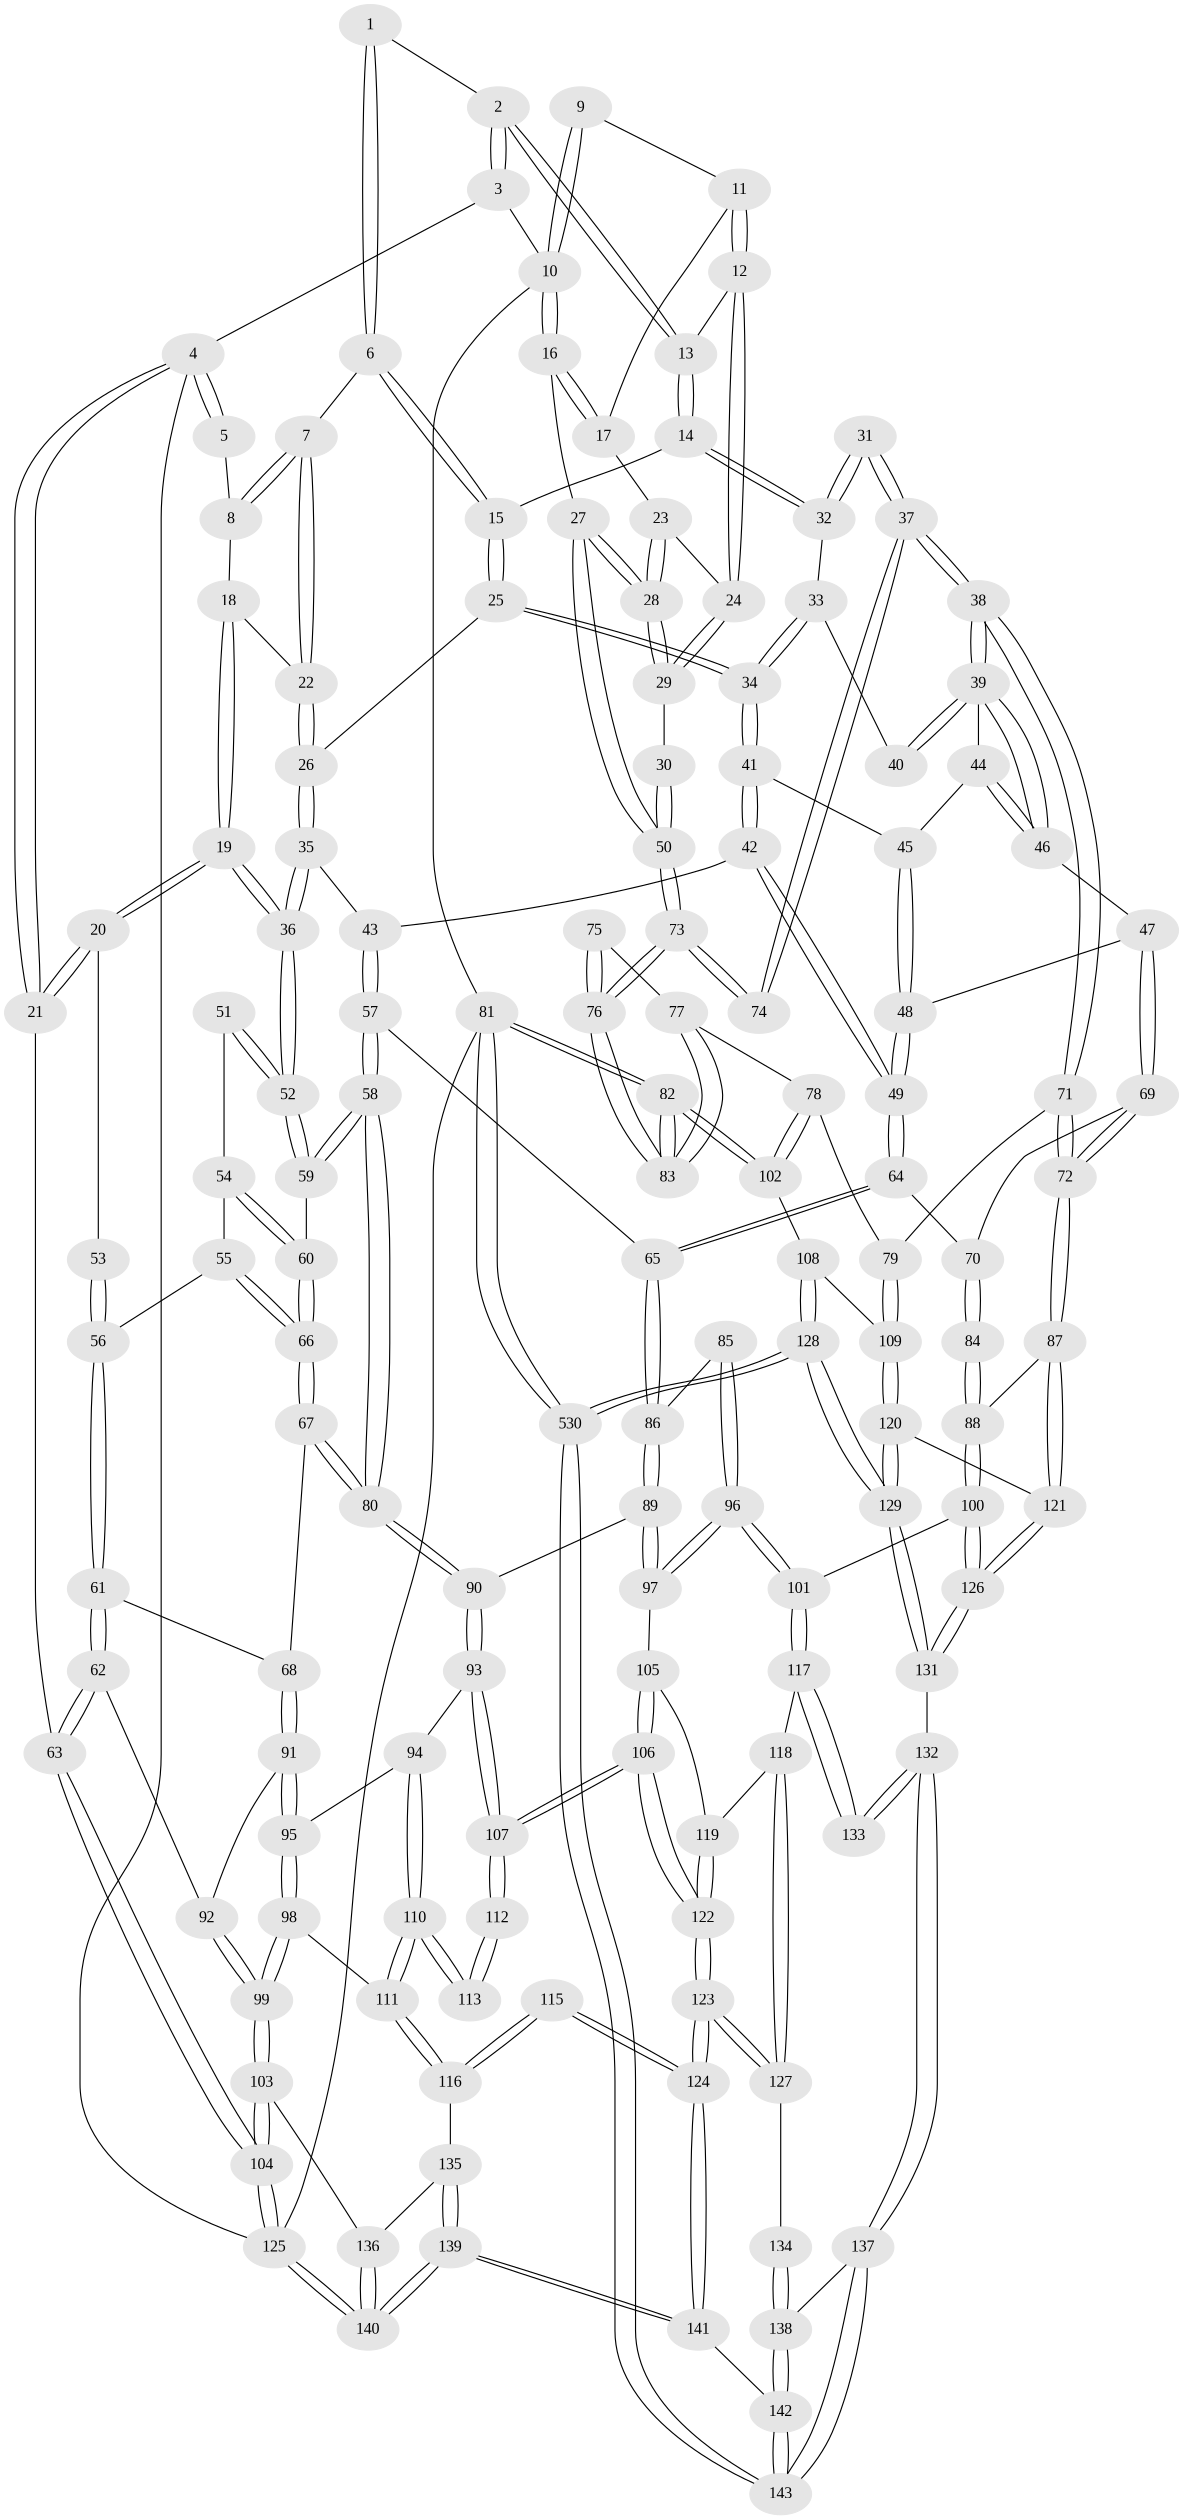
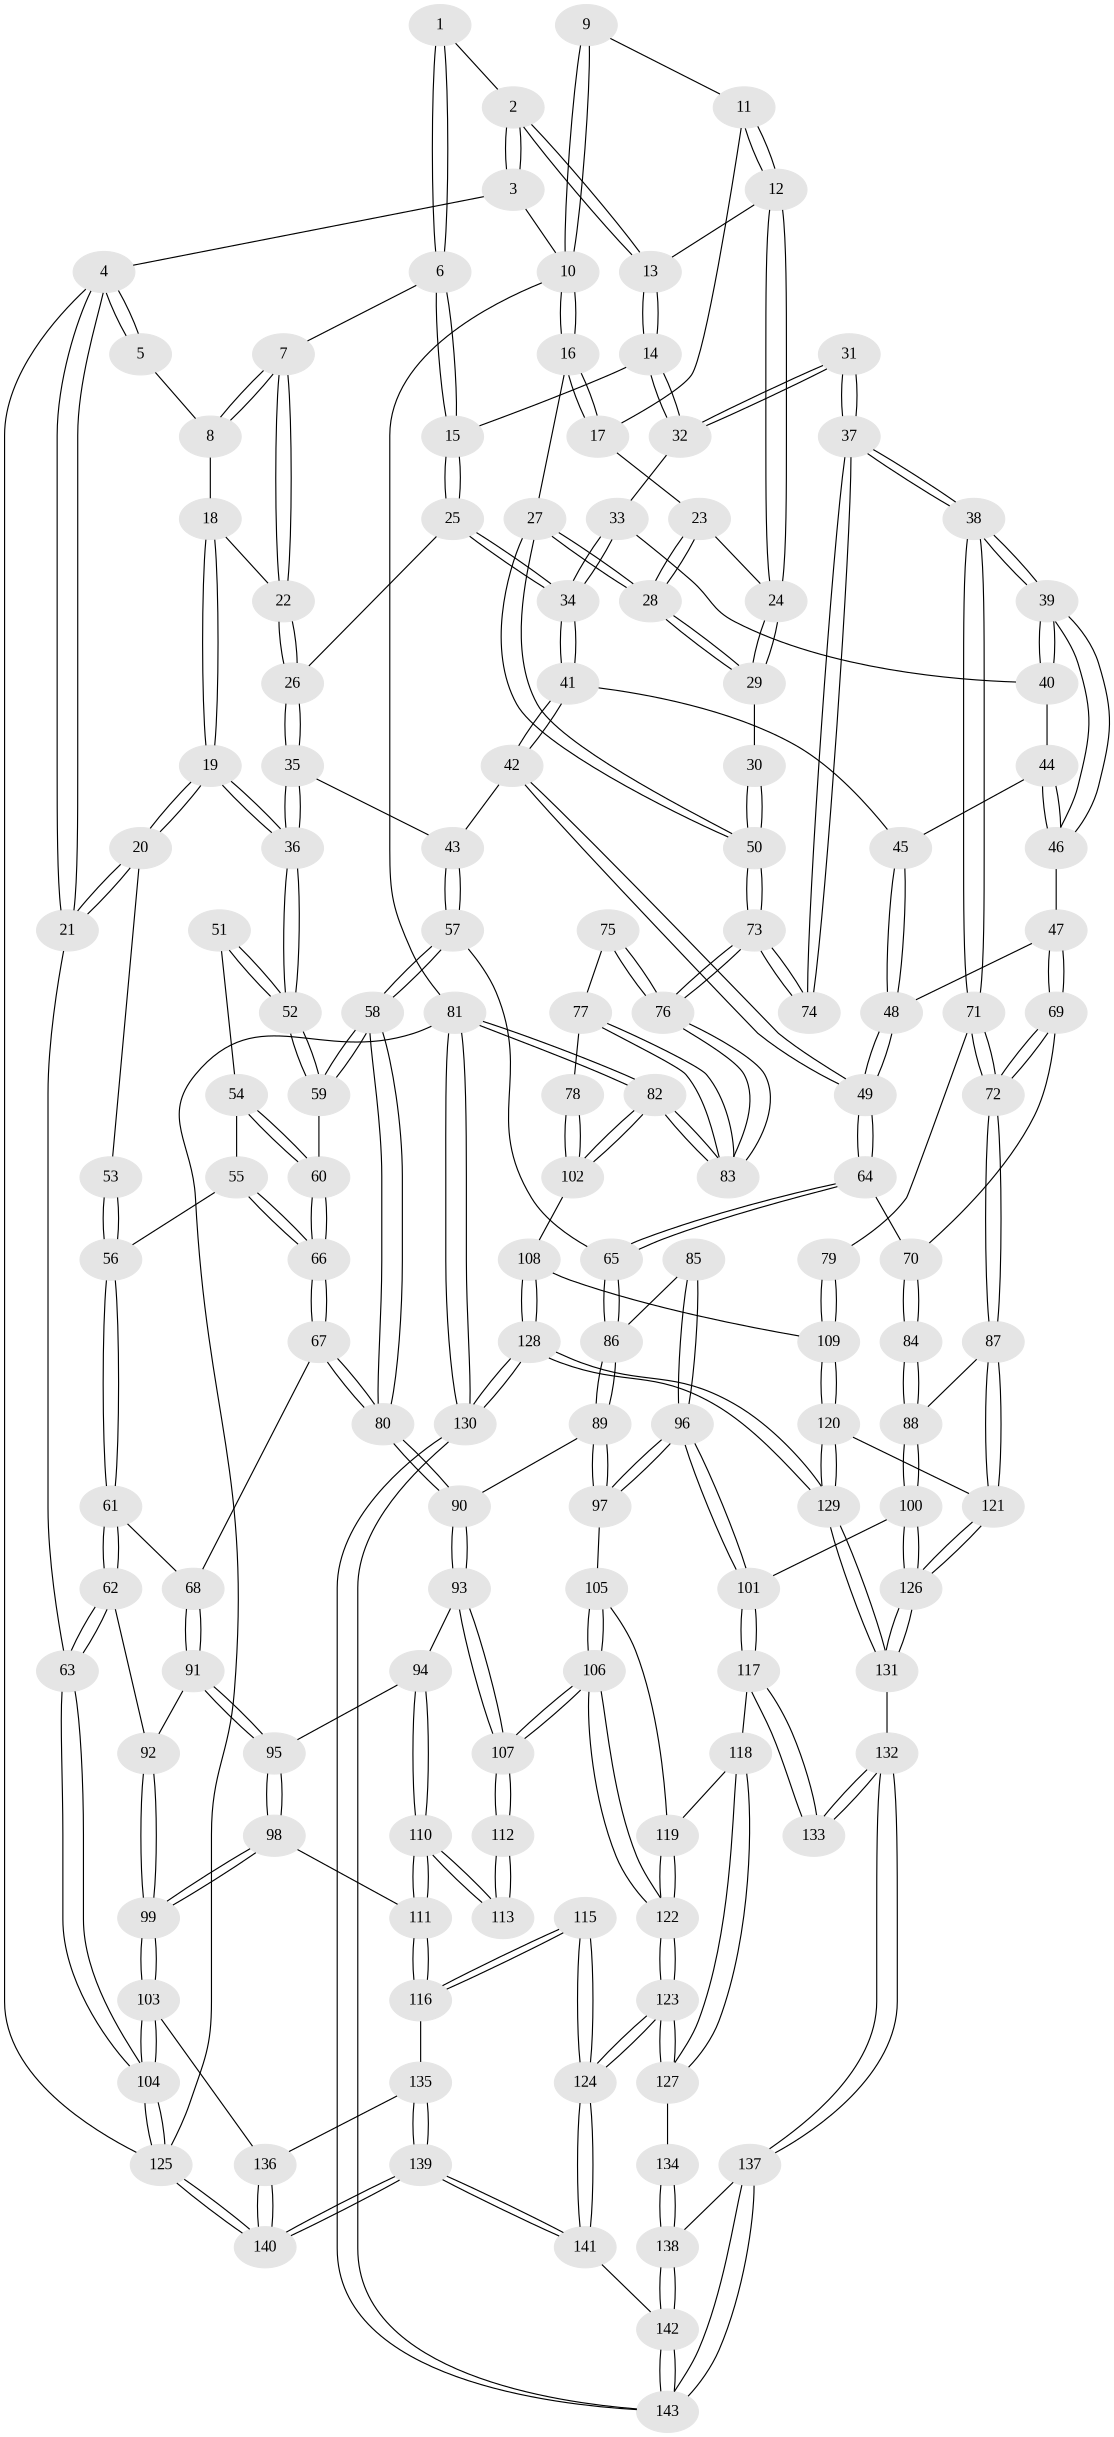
edge "39" -- "44": now "40" -- "44"
edge "78" -- "79": removed
node "530": label "530" -> "130"
